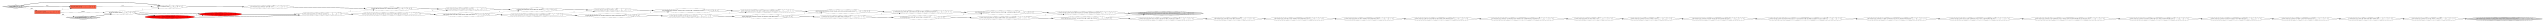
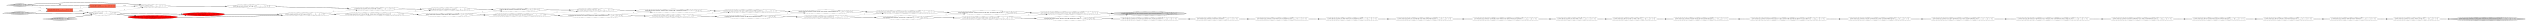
edge "PulsarAdmin admin@@@2@@@['1', '1', '0']" -> "CmdPersistentTopics['0', '1', '0']": reversed
node "CmdPersistentTopics['1', '0', '0']": added
